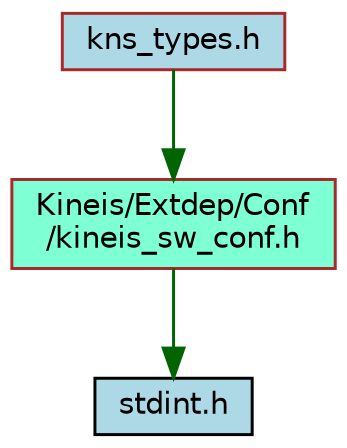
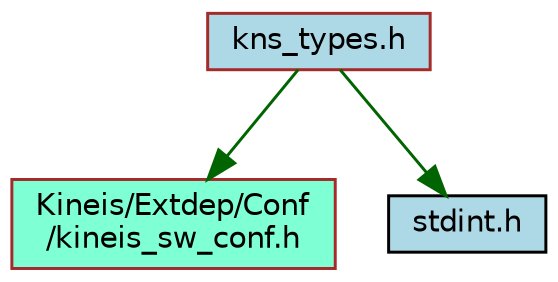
edge "Kineis/Extdep/Conf /kineis_sw_conf.h" -> "stdint.h": now "kns_types.h" -> "stdint.h"
